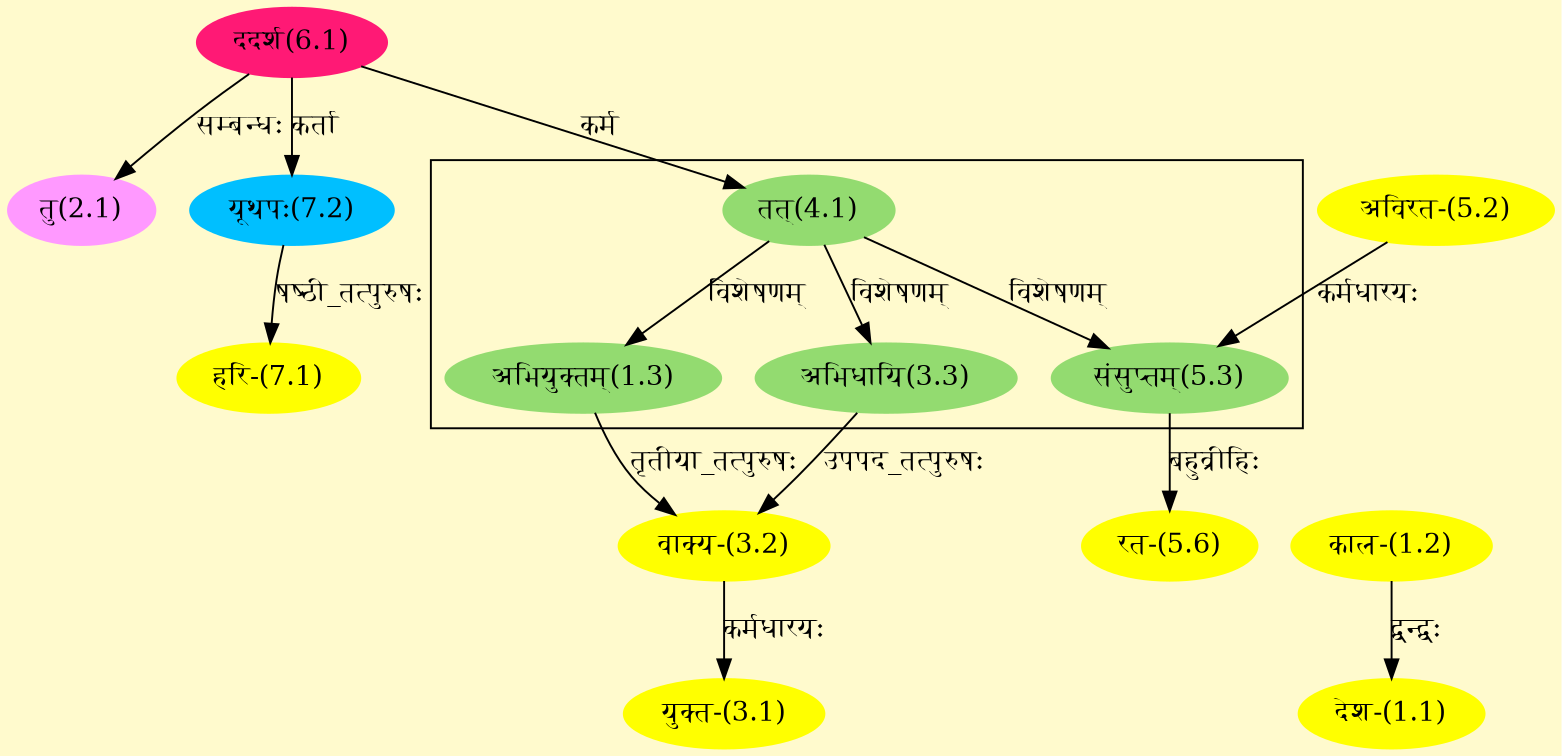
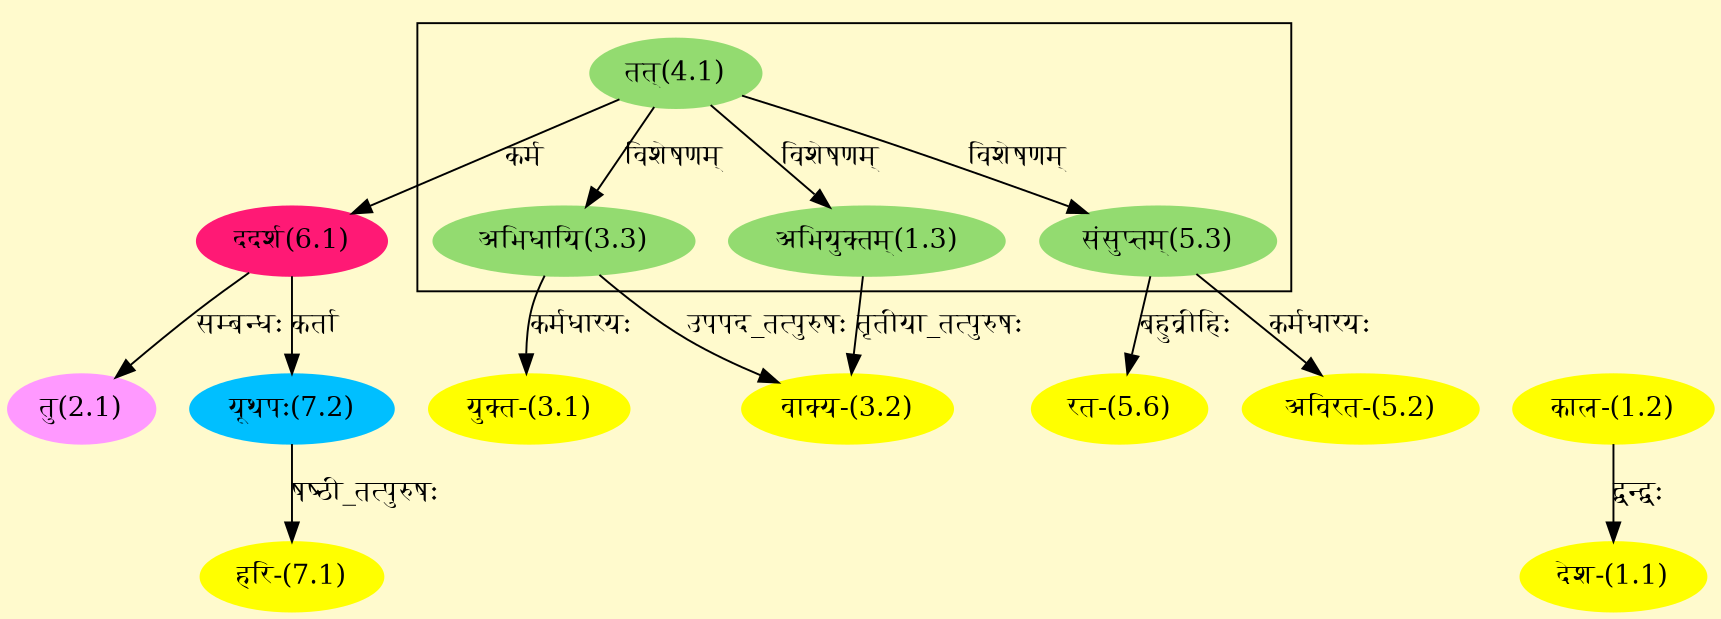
edge "ददर्श(6.1)" -> "तत्(4.1)": reversed
edge "अविरत-(5.2)" -> "संसुप्तम्(5.3)": reversed
edge "वाक्य-(3.2)" -> "युक्त-(3.1)": now "अभिधायि(3.3)" -> "युक्त-(3.1)"
